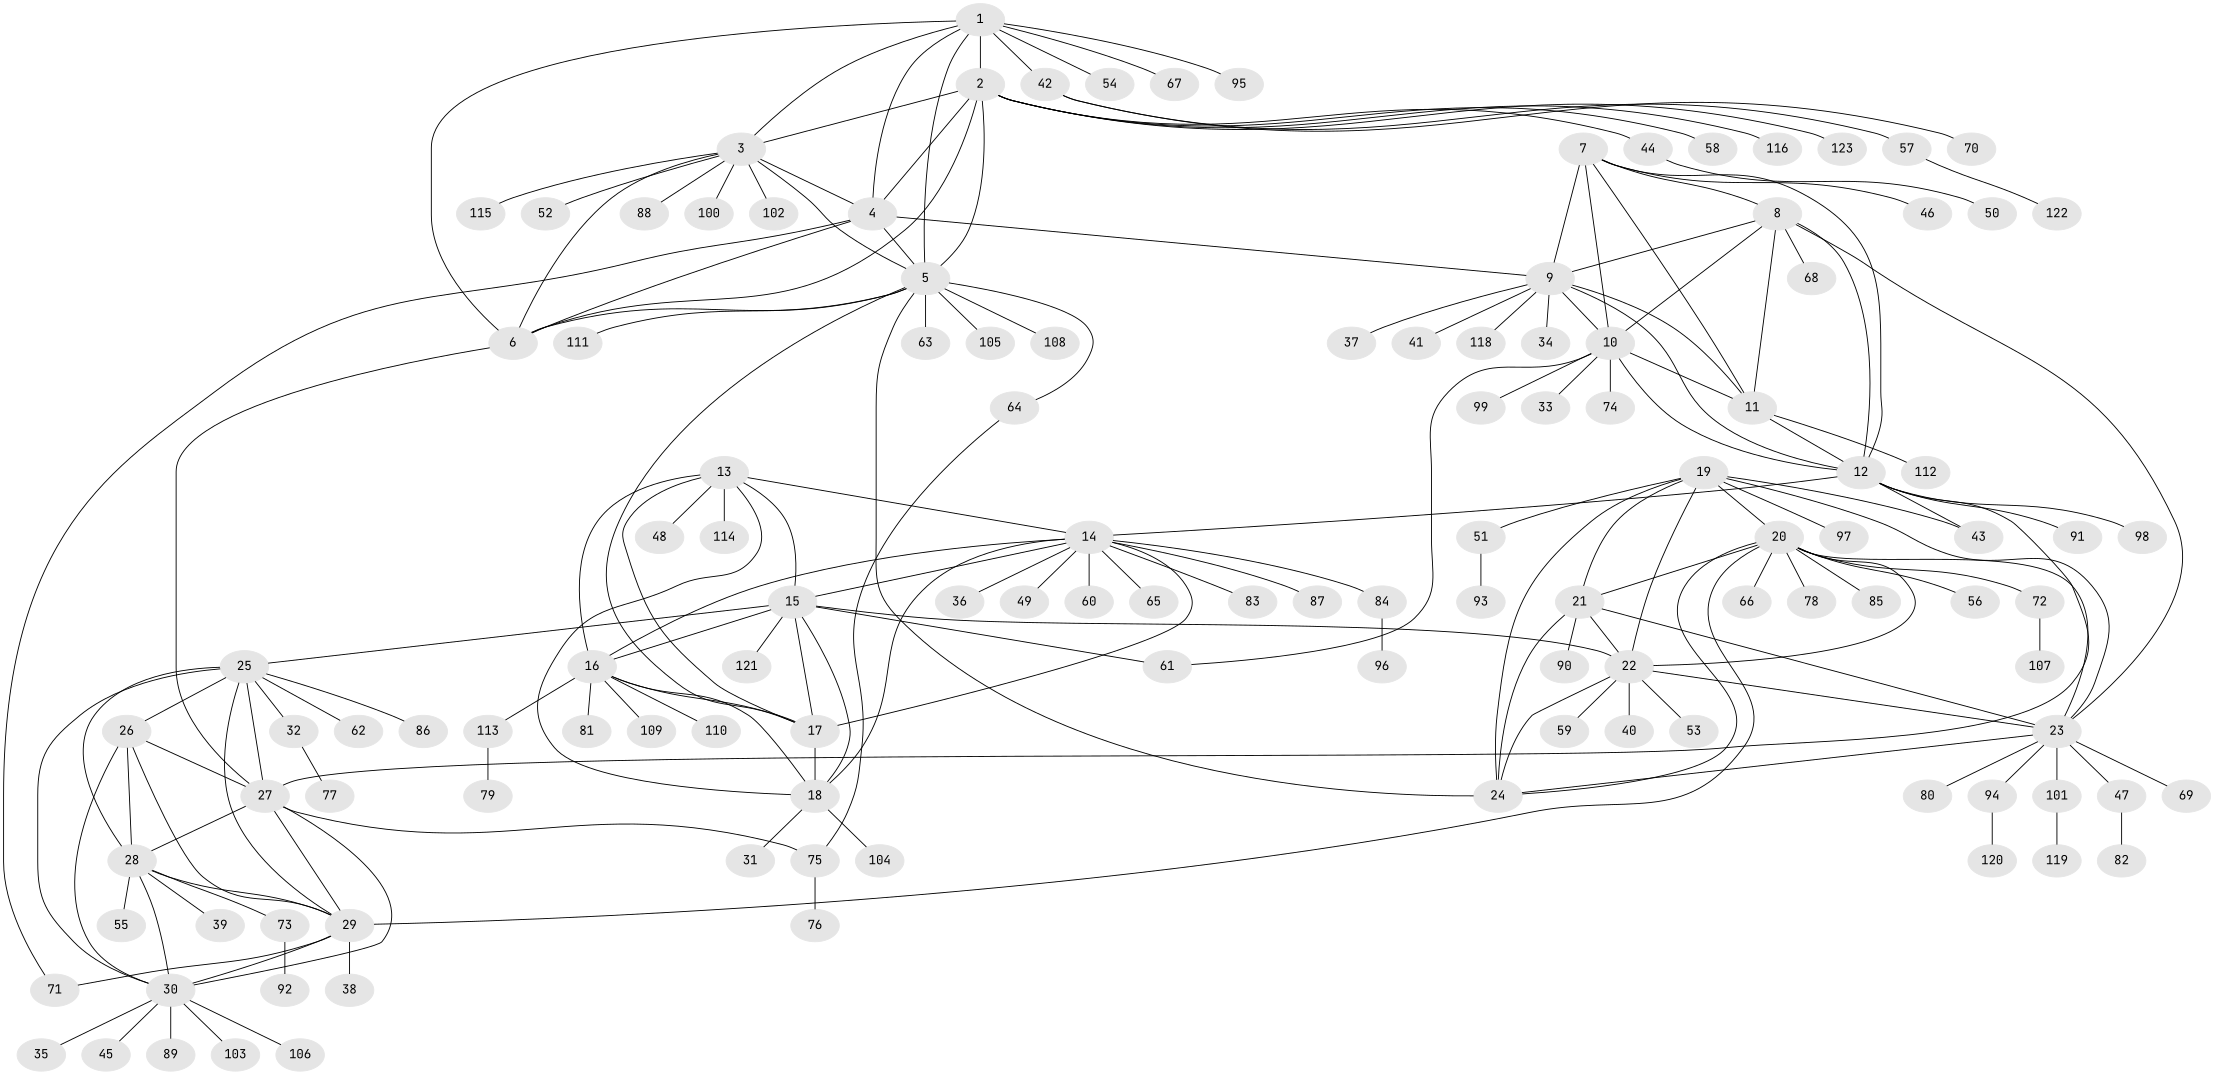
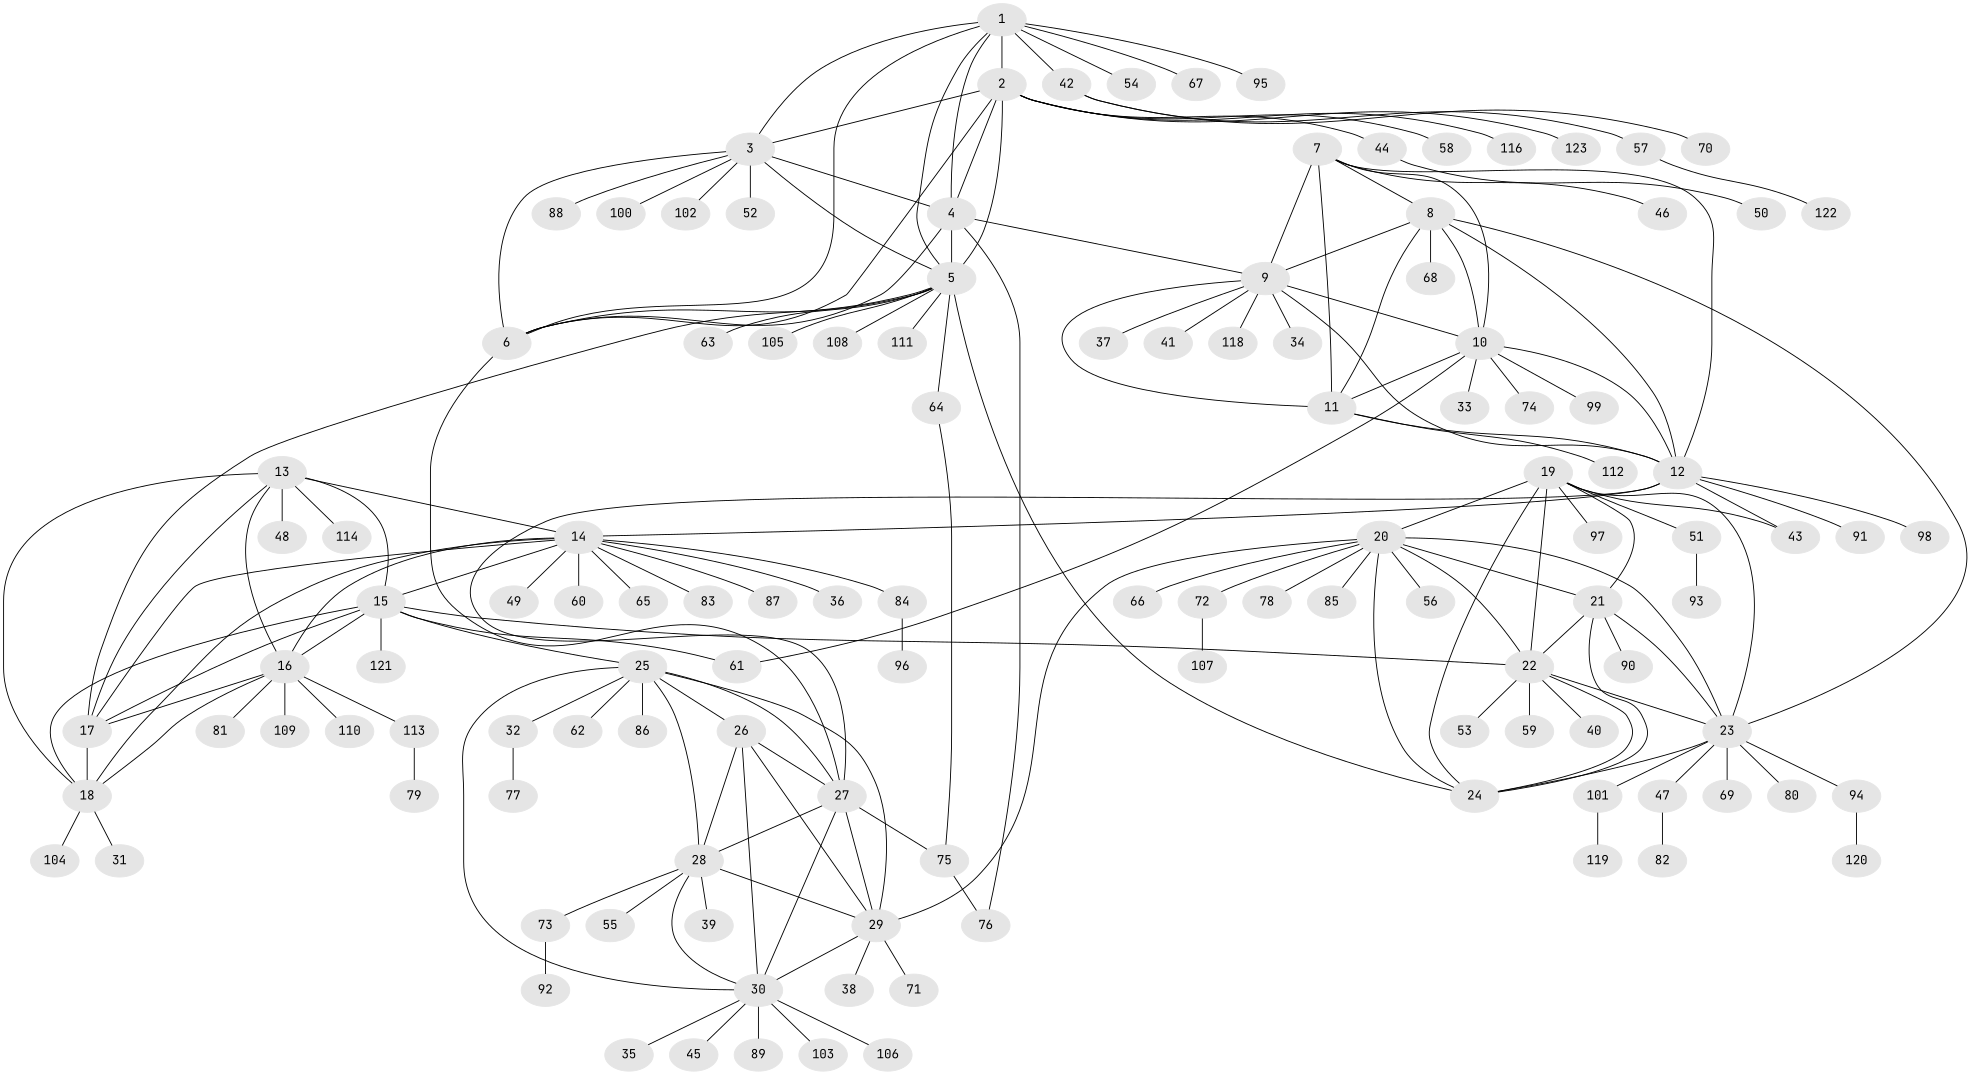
node "115": removed
edge "4" -- "71": now "4" -- "76"
